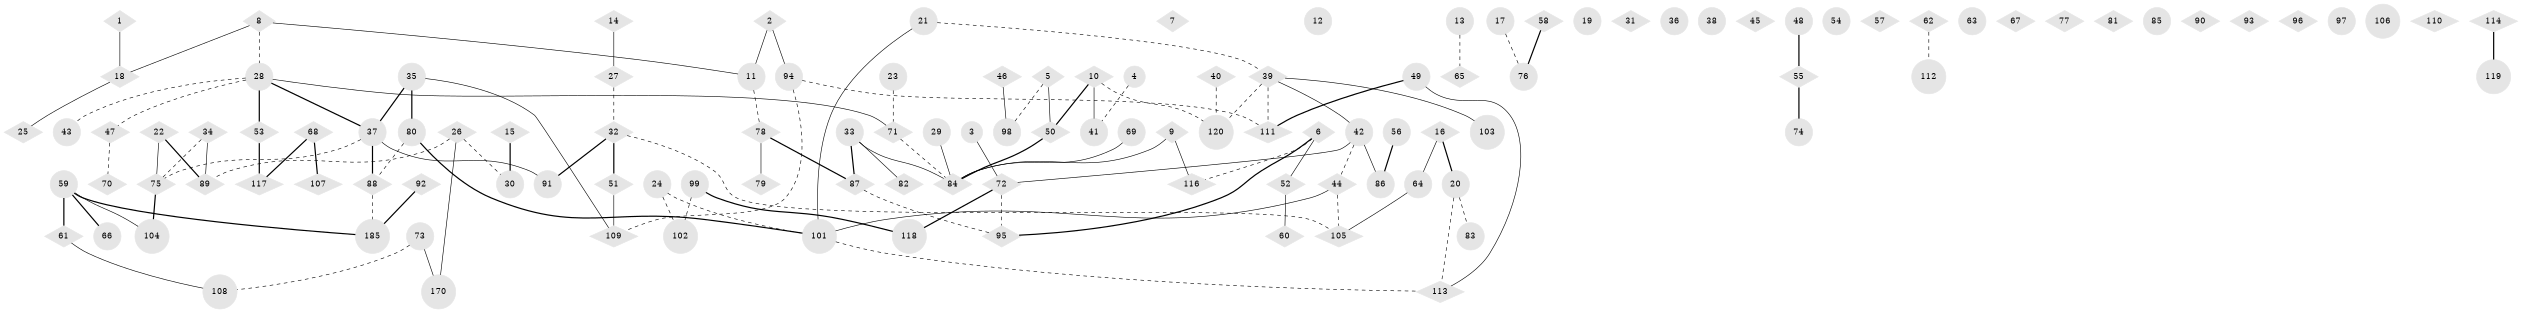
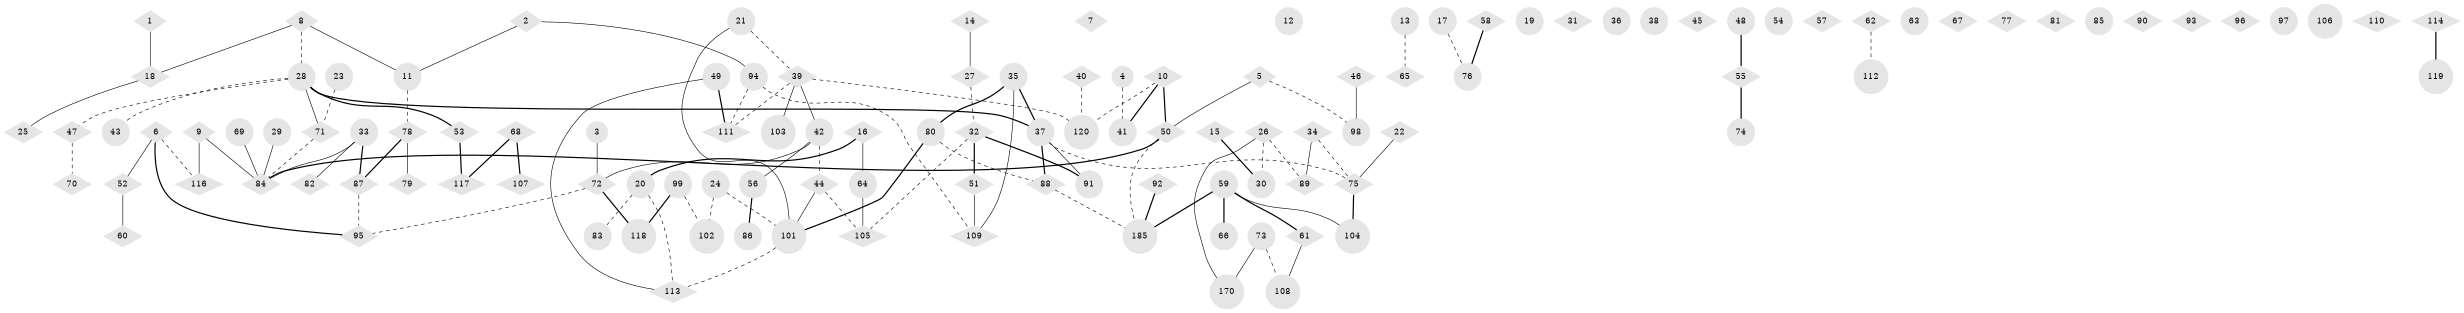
edge "10" -- "41": style solid -> bold
edge "22" -- "89": removed
edge "42" -- "86": now "42" -- "56"
edge "50" -- "185": added
